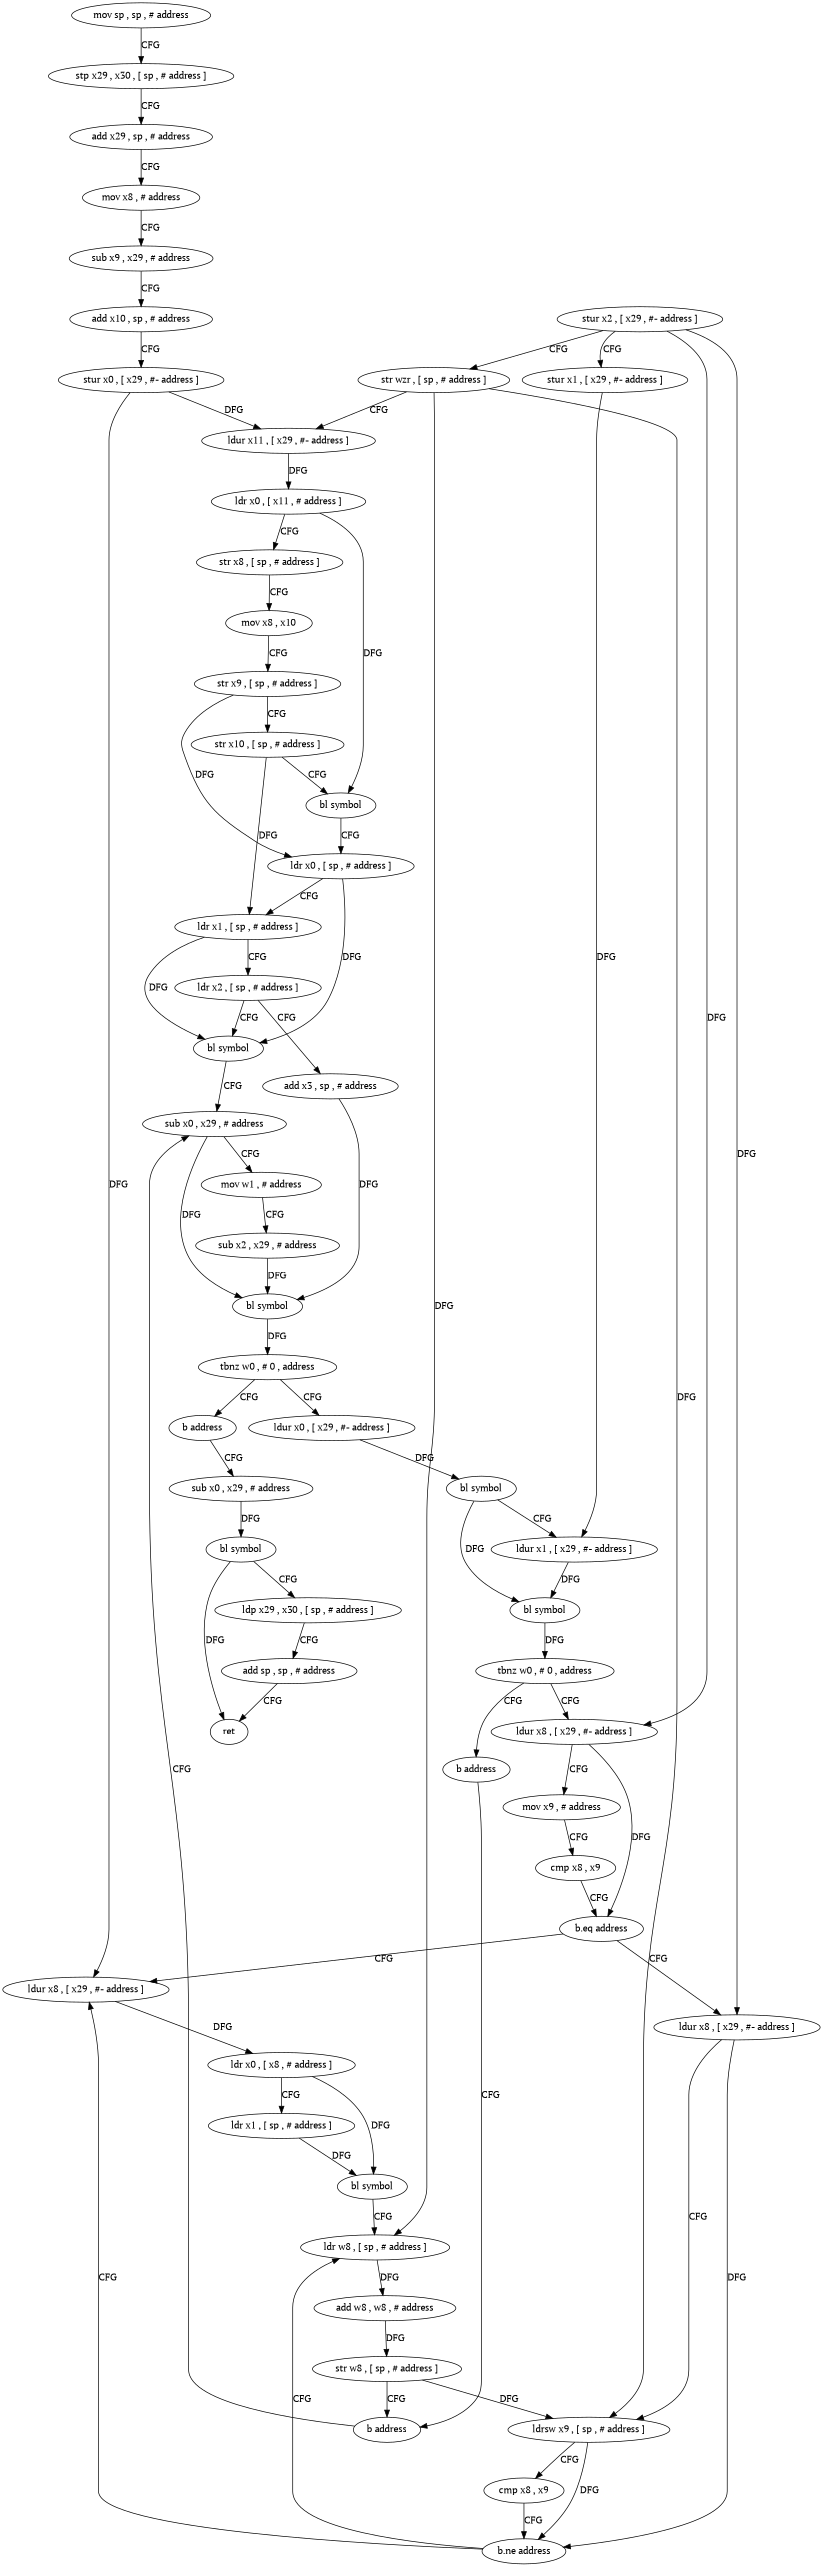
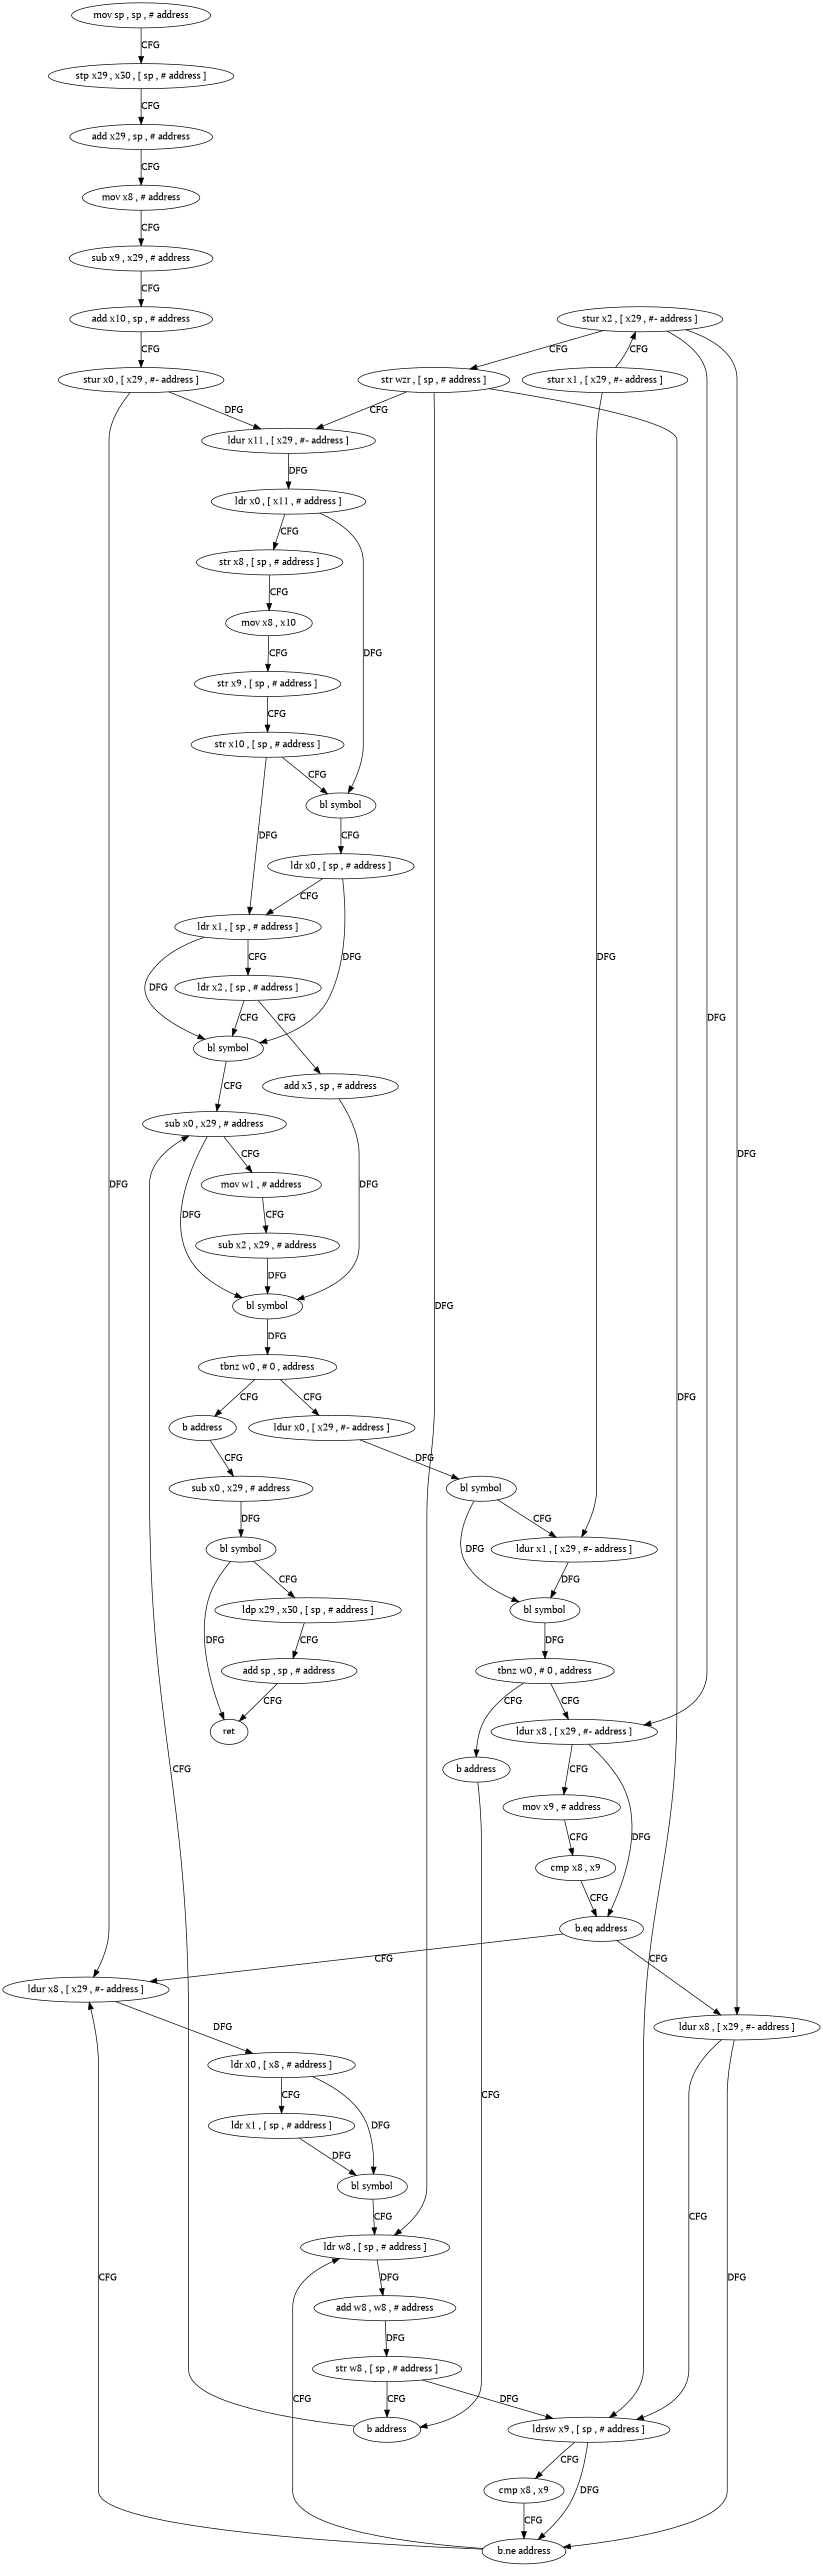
edge "stur x2 , [ x29 , #- address ]" -> "stur x1 , [ x29 , #- address ]": reversed
edge "str x9 , [ sp , # address ]" -> "ldr x0 , [ sp , # address ]": removed, label "DFG"
